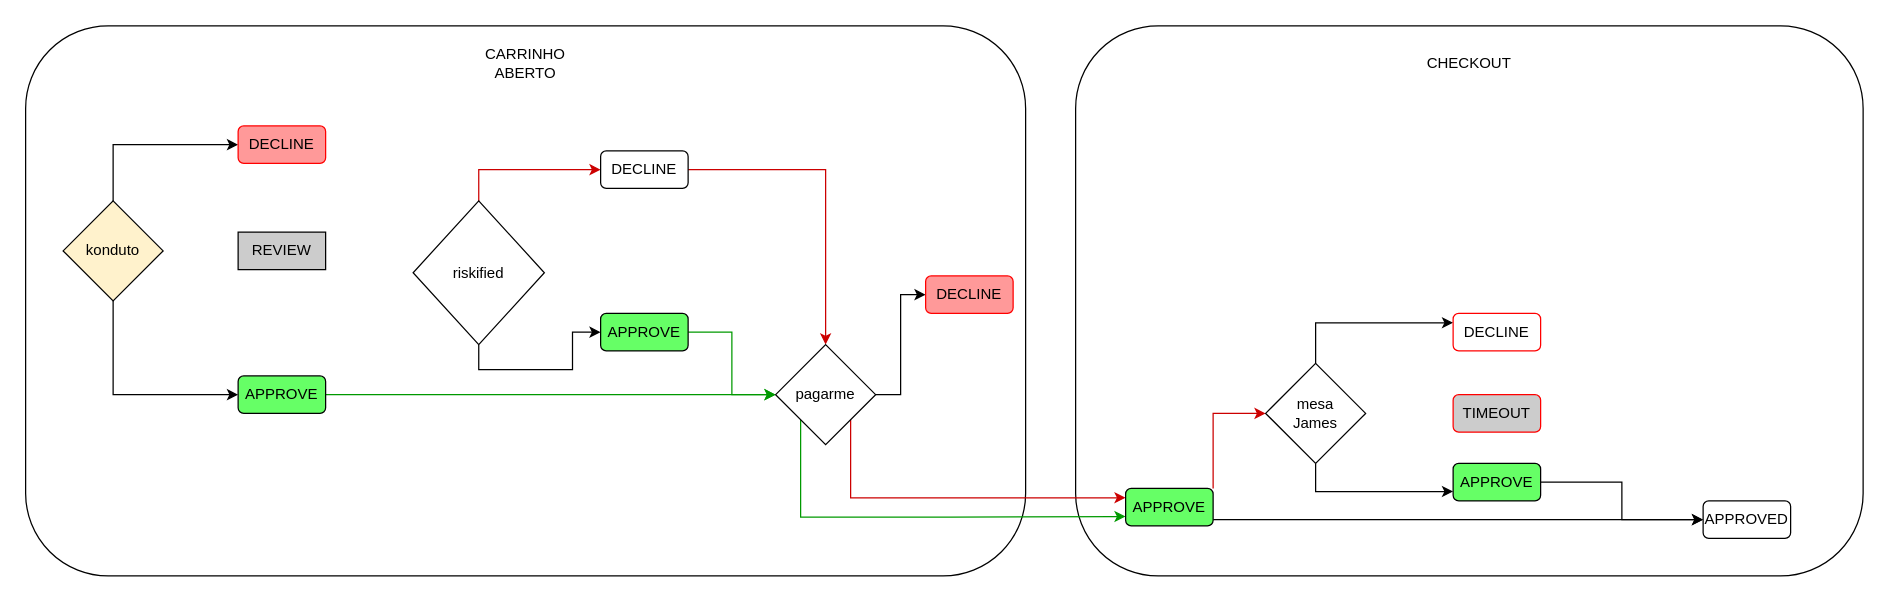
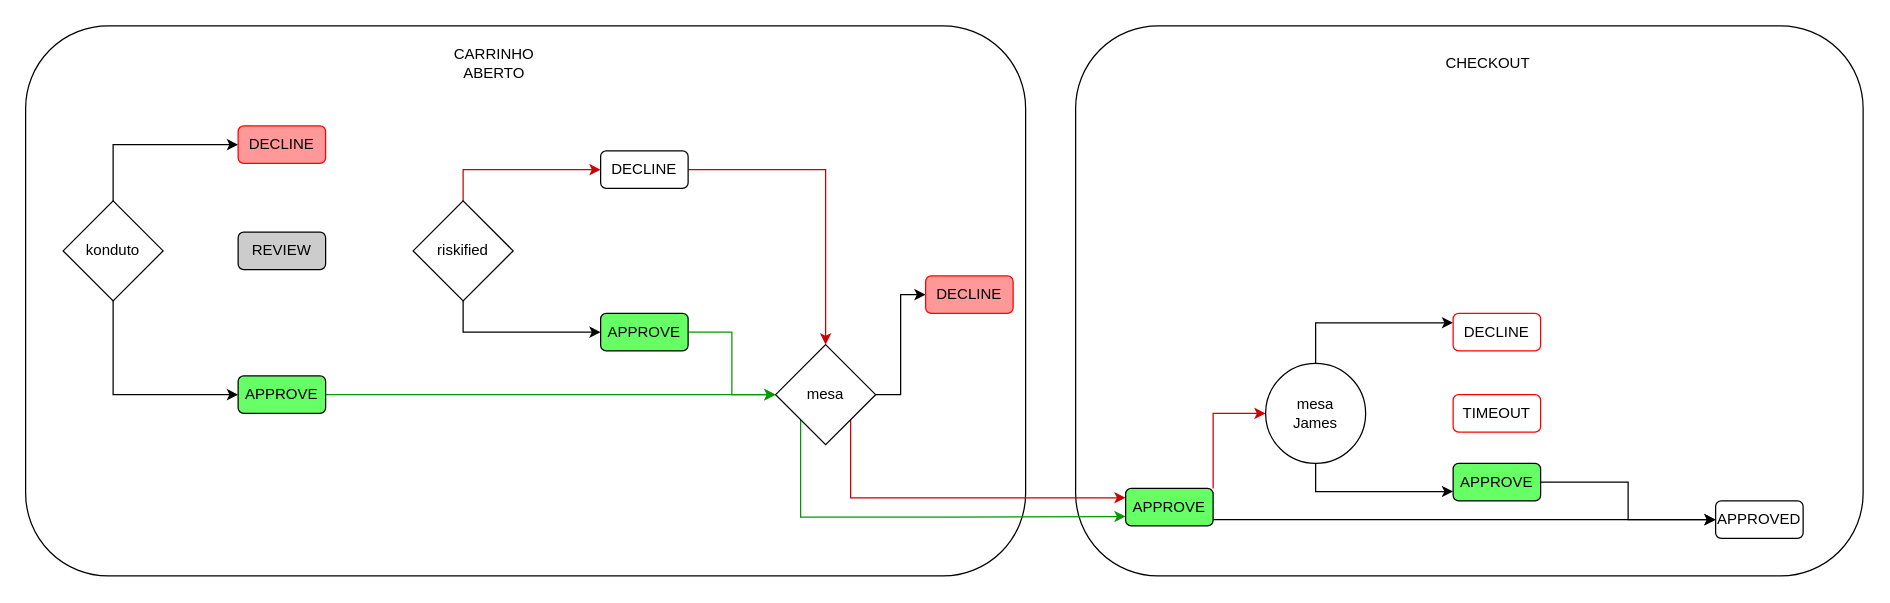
node "CARRINHO ABERTO": moved (526, 63) -> (494, 63)
node "CHECKOUT": moved (1469, 63) -> (1488, 63)
node "konduto": fillcolor #fff2cc -> #ffffff
node "REVIEW": shape rectangle -> rounded rectangle
node "riskified": size 131x144 -> 100x100
node "pagarme": label "pagarme" -> "mesa"
node "mesa James": shape diamond -> ellipse
node "TIMEOUT": fillcolor #cccccc -> #ffffff
node "APPROVED": moved (1747, 519) -> (1759, 519)
